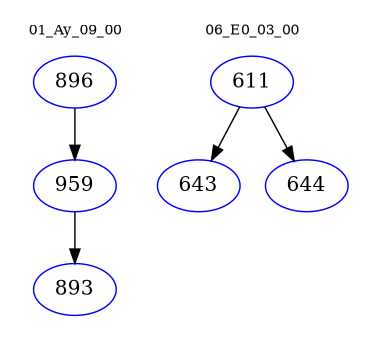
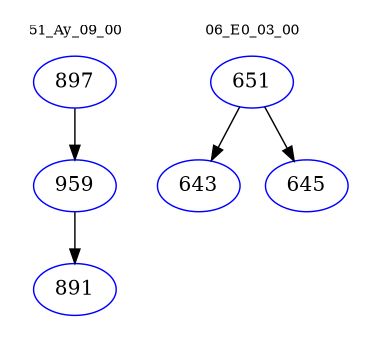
cluster "01_Ay_09_00": label "01_Ay_09_00" -> "51_Ay_09_00"
node "896": label "896" -> "897"
node "611": label "611" -> "651"
node "644": label "644" -> "645"
node "893": label "893" -> "891"
